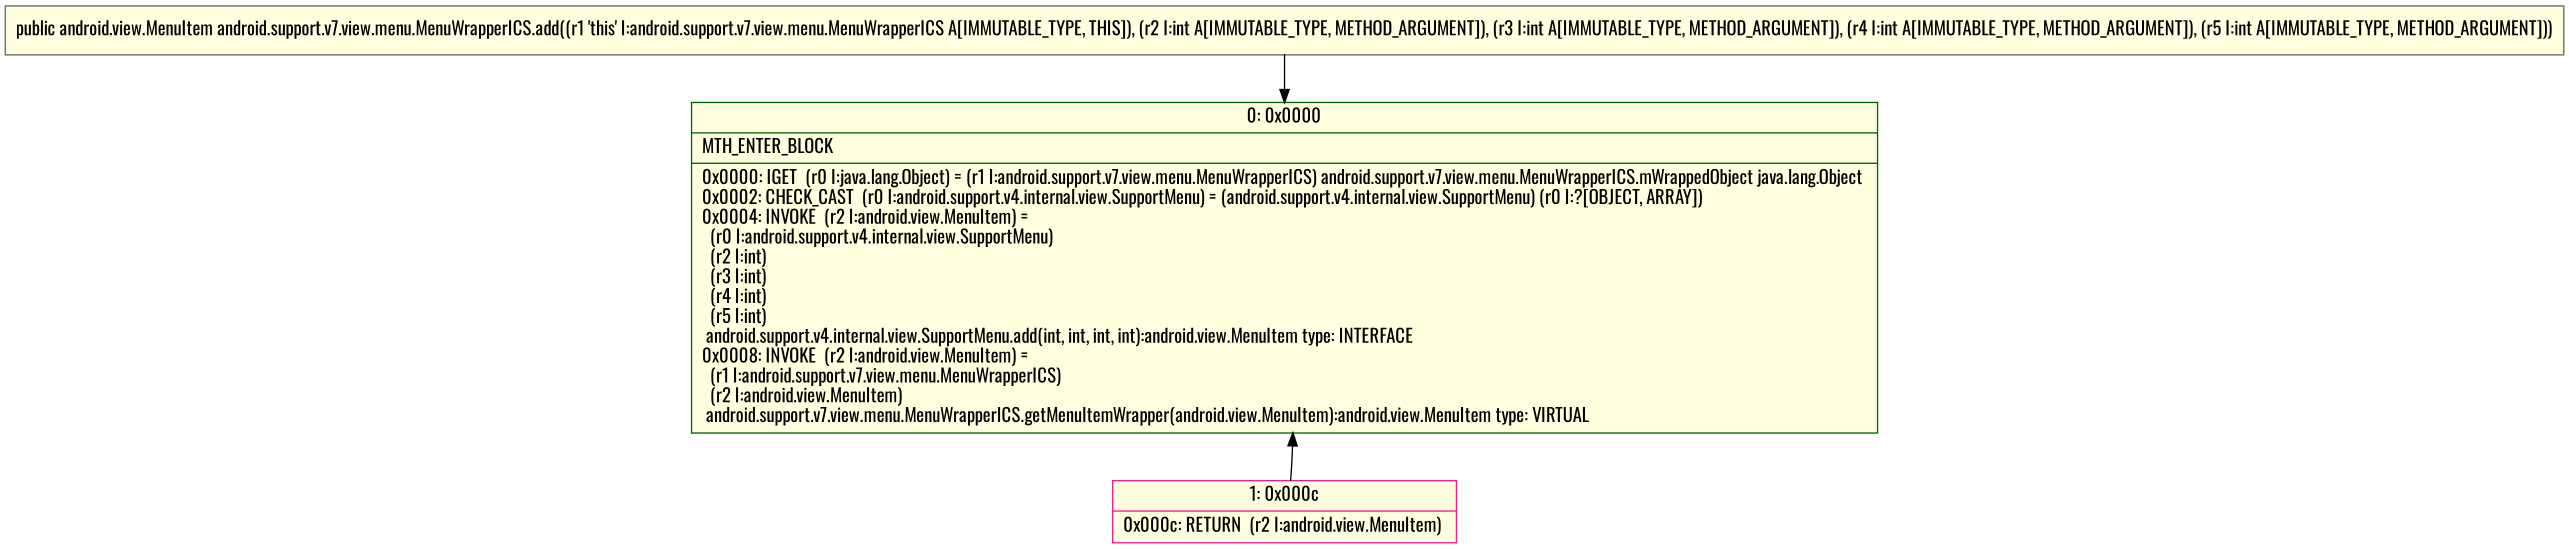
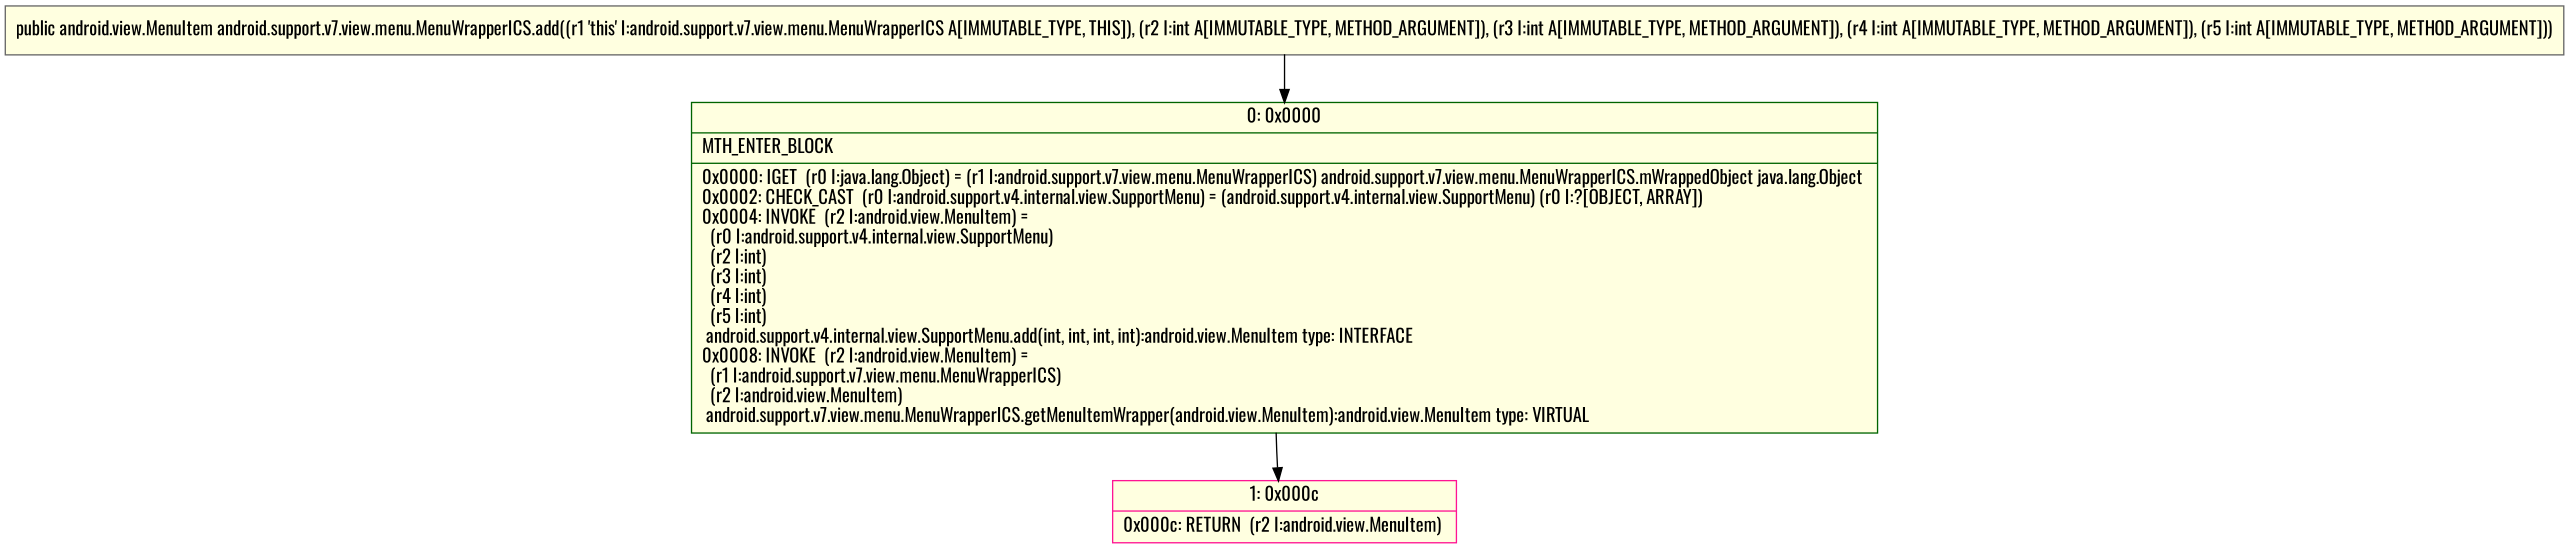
edge "1: 0x000c" -> "0: 0x0000": reversed
